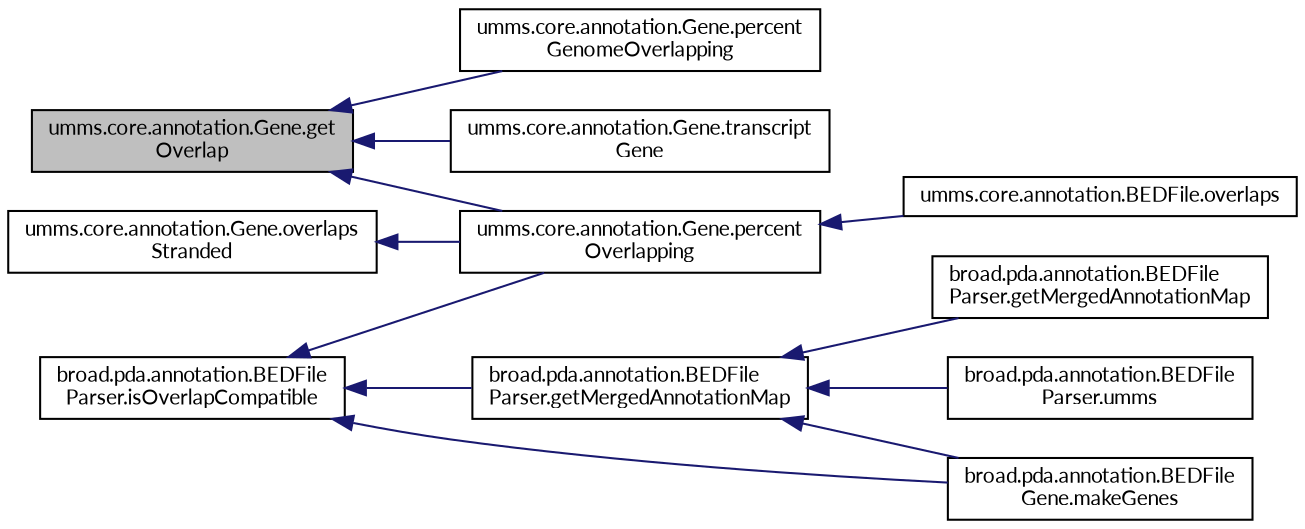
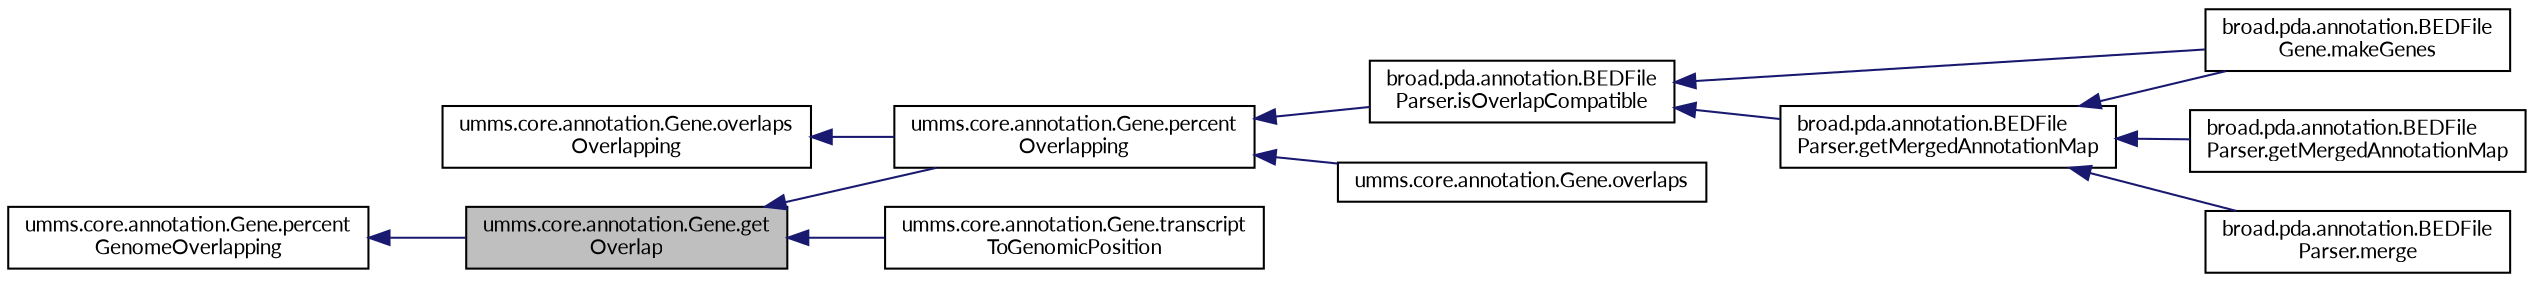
edge "umms.core.annotation.Gene.percent GenomeOverlapping" -> "umms.core.annotation.Gene.get Overlap": reversed
node "umms.core.annotation.Gene.transcript Gene": label "umms.core.annotation.Gene.transcript Gene" -> "umms.core.annotation.Gene.transcript ToGenomicPosition"
node "umms.core.annotation.BEDFile.overlaps": label "umms.core.annotation.BEDFile.overlaps" -> "umms.core.annotation.Gene.overlaps"
node "umms.core.annotation.Gene.overlaps Stranded": label "umms.core.annotation.Gene.overlaps Stranded" -> "umms.core.annotation.Gene.overlaps Overlapping"
edge "umms.core.annotation.Gene.percent Overlapping" -> "broad.pda.annotation.BEDFile Parser.isOverlapCompatible": reversed
node "broad.pda.annotation.BEDFile Parser.umms": label "broad.pda.annotation.BEDFile Parser.umms" -> "broad.pda.annotation.BEDFile Parser.merge"
